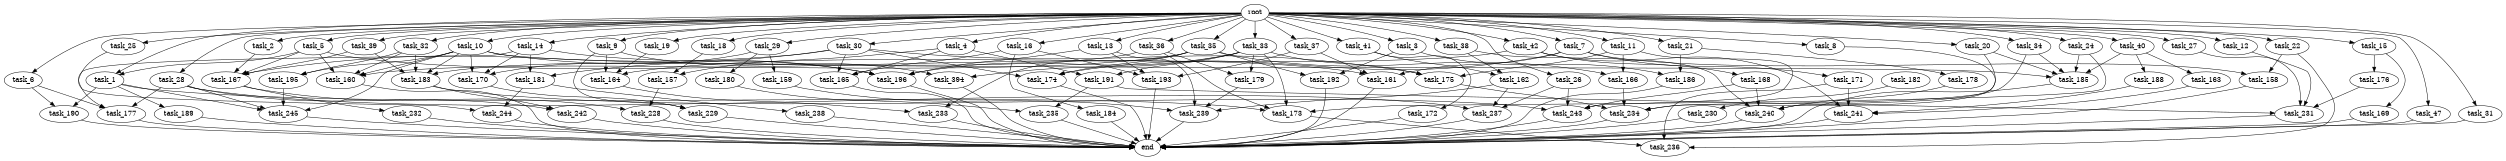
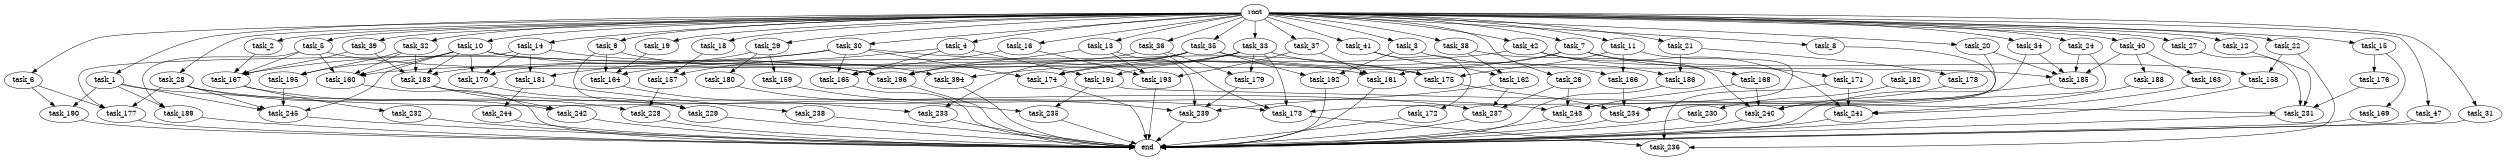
node "task_25": removed
edge "task_5" -> "task_1": now "task_5" -> "task_189"
node "task_184": removed
